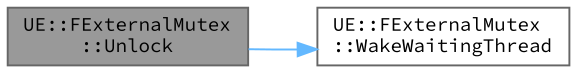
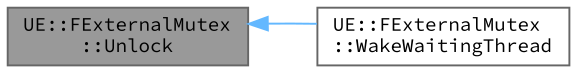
edge "UE::FExternalMutex ::Unlock" -> "UE::FExternalMutex ::WakeWaitingThread": reversed
